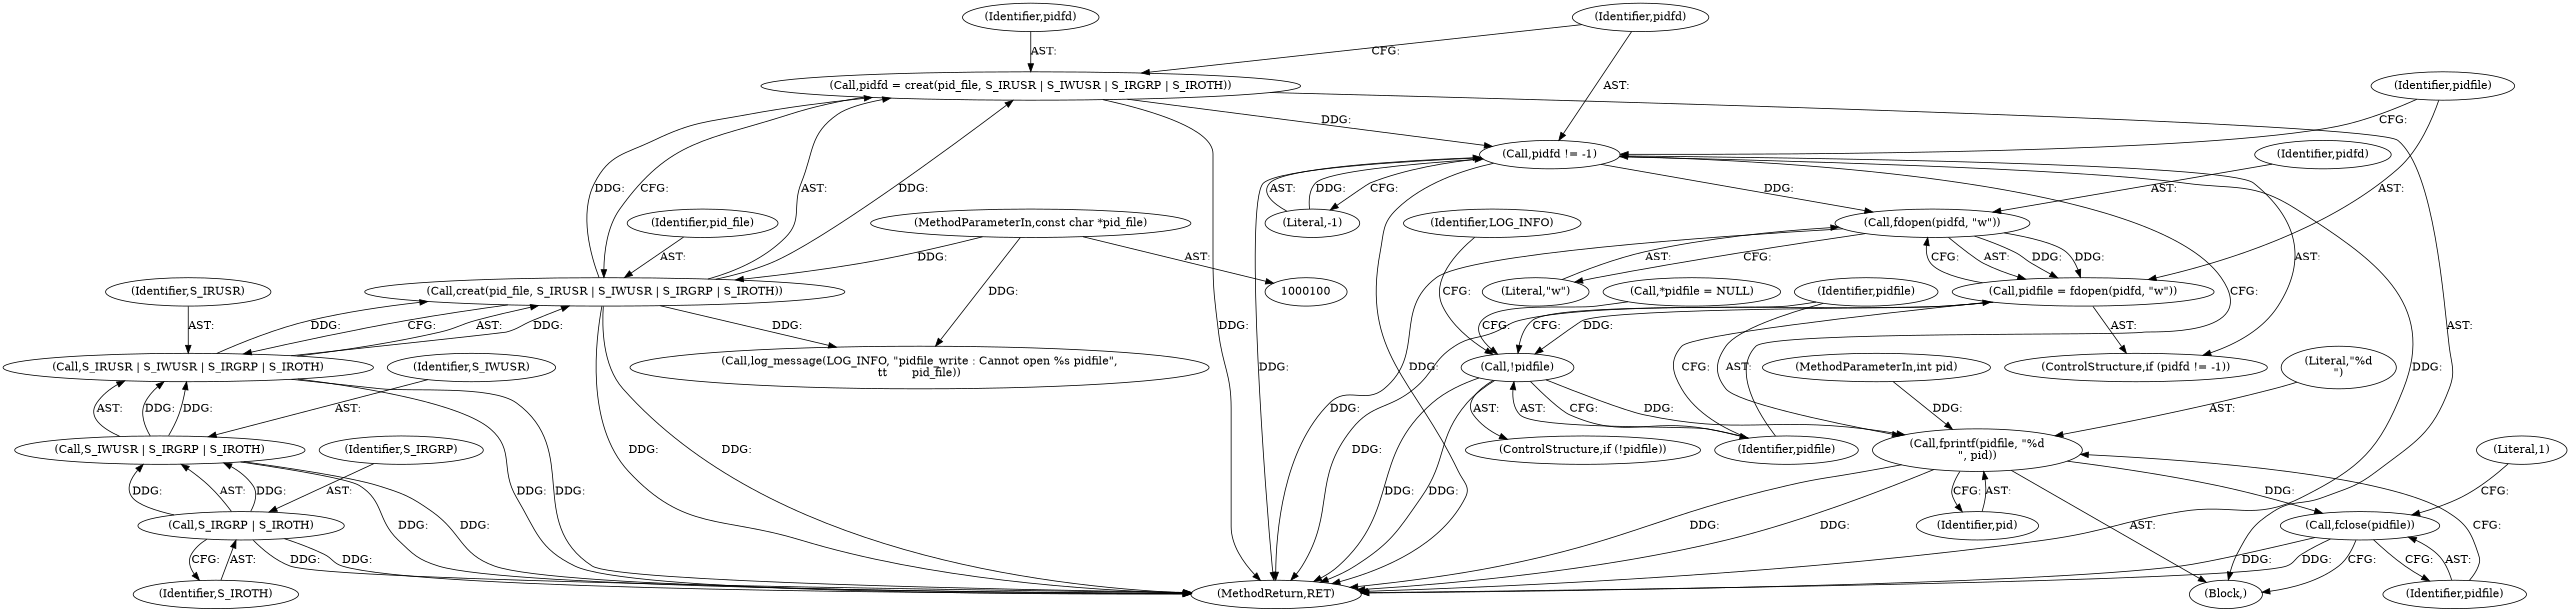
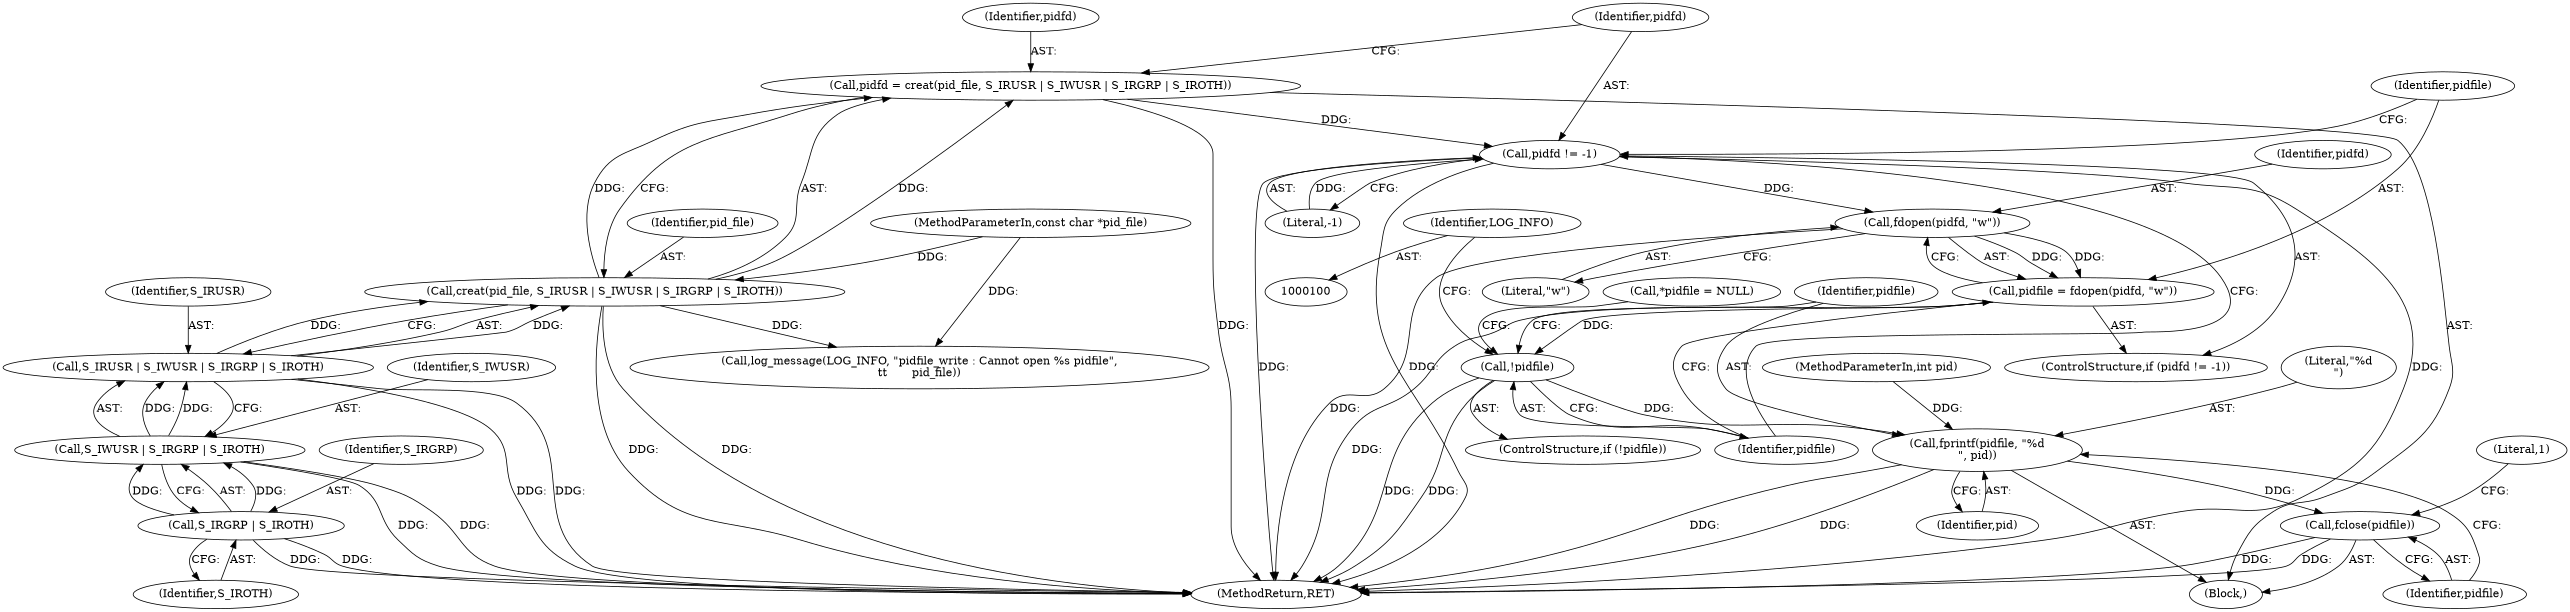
edge "(MethodParameterIn,const char *pid_file)" -> "1000100": now "(Identifier,LOG_INFO)" -> "1000100"
edge "(Call,S_IRUSR | S_IWUSR | S_IRGRP | S_IROTH)" -> "(Call,S_IWUSR | S_IRGRP | S_IROTH)": added, label "CFG:"
edge "(Call,S_IWUSR | S_IRGRP | S_IROTH)" -> "(Call,S_IRGRP | S_IROTH)": added, label "CFG:"
edge "(Call,fclose(pidfile))" -> "(Block,)": label "CFG: " -> "AST: "
